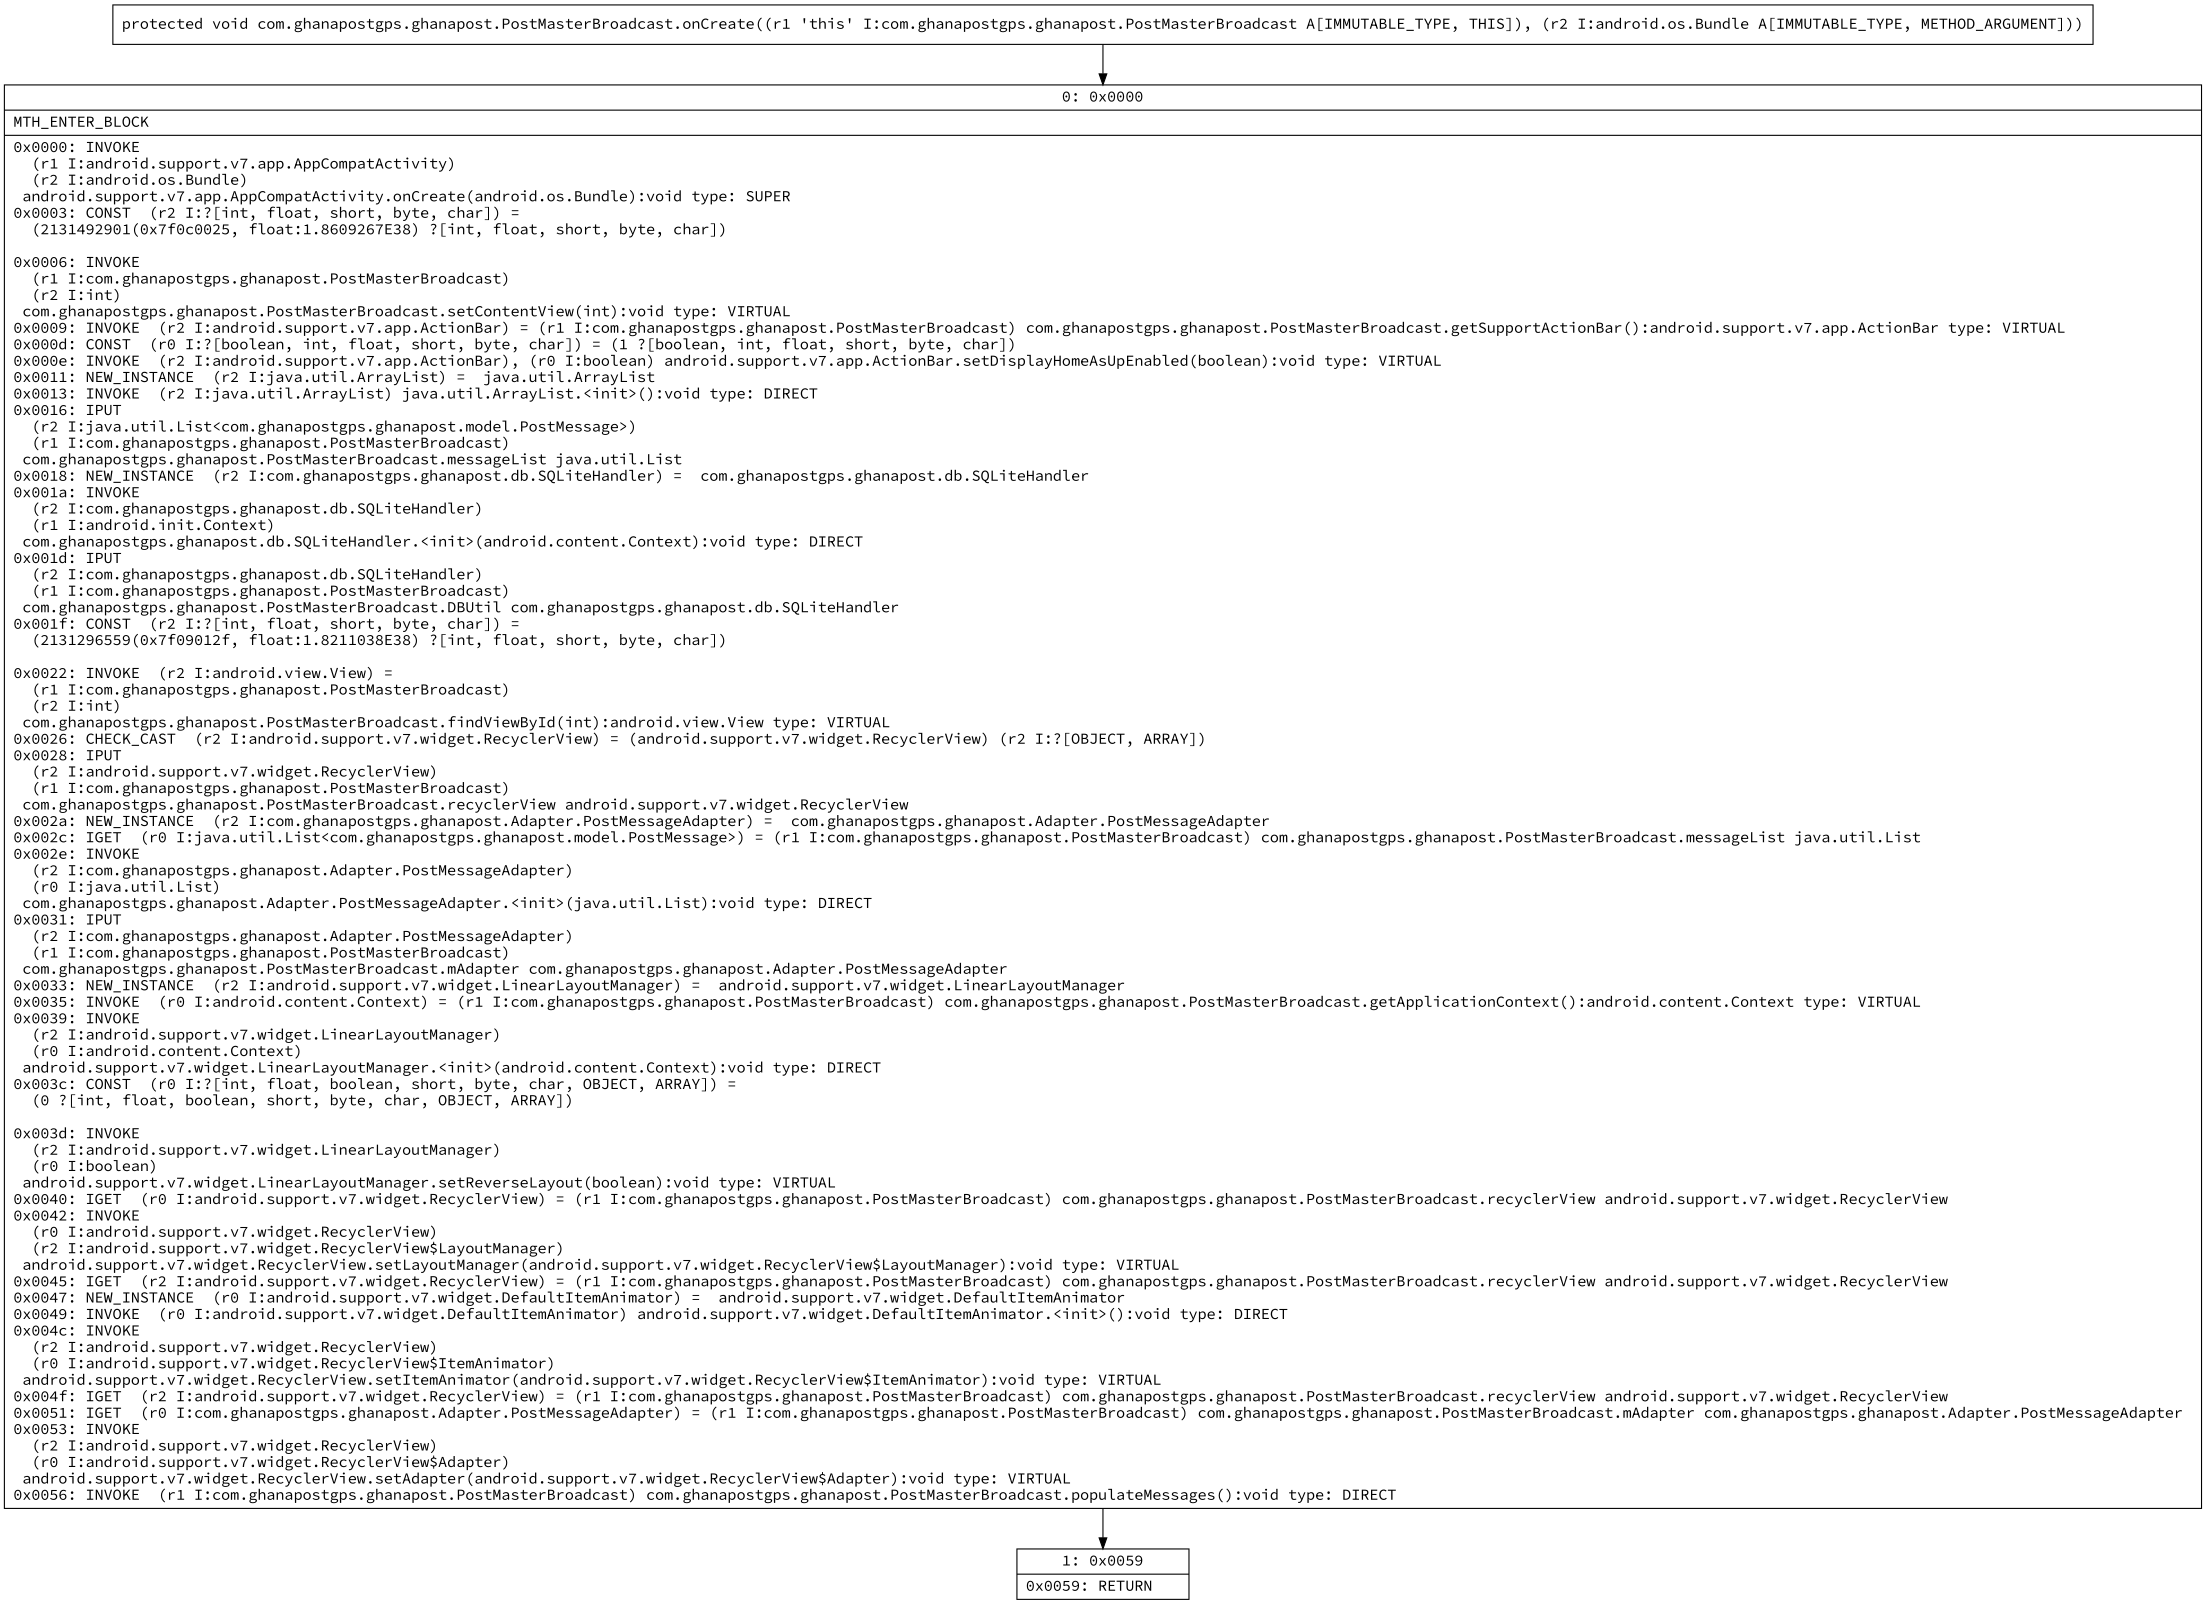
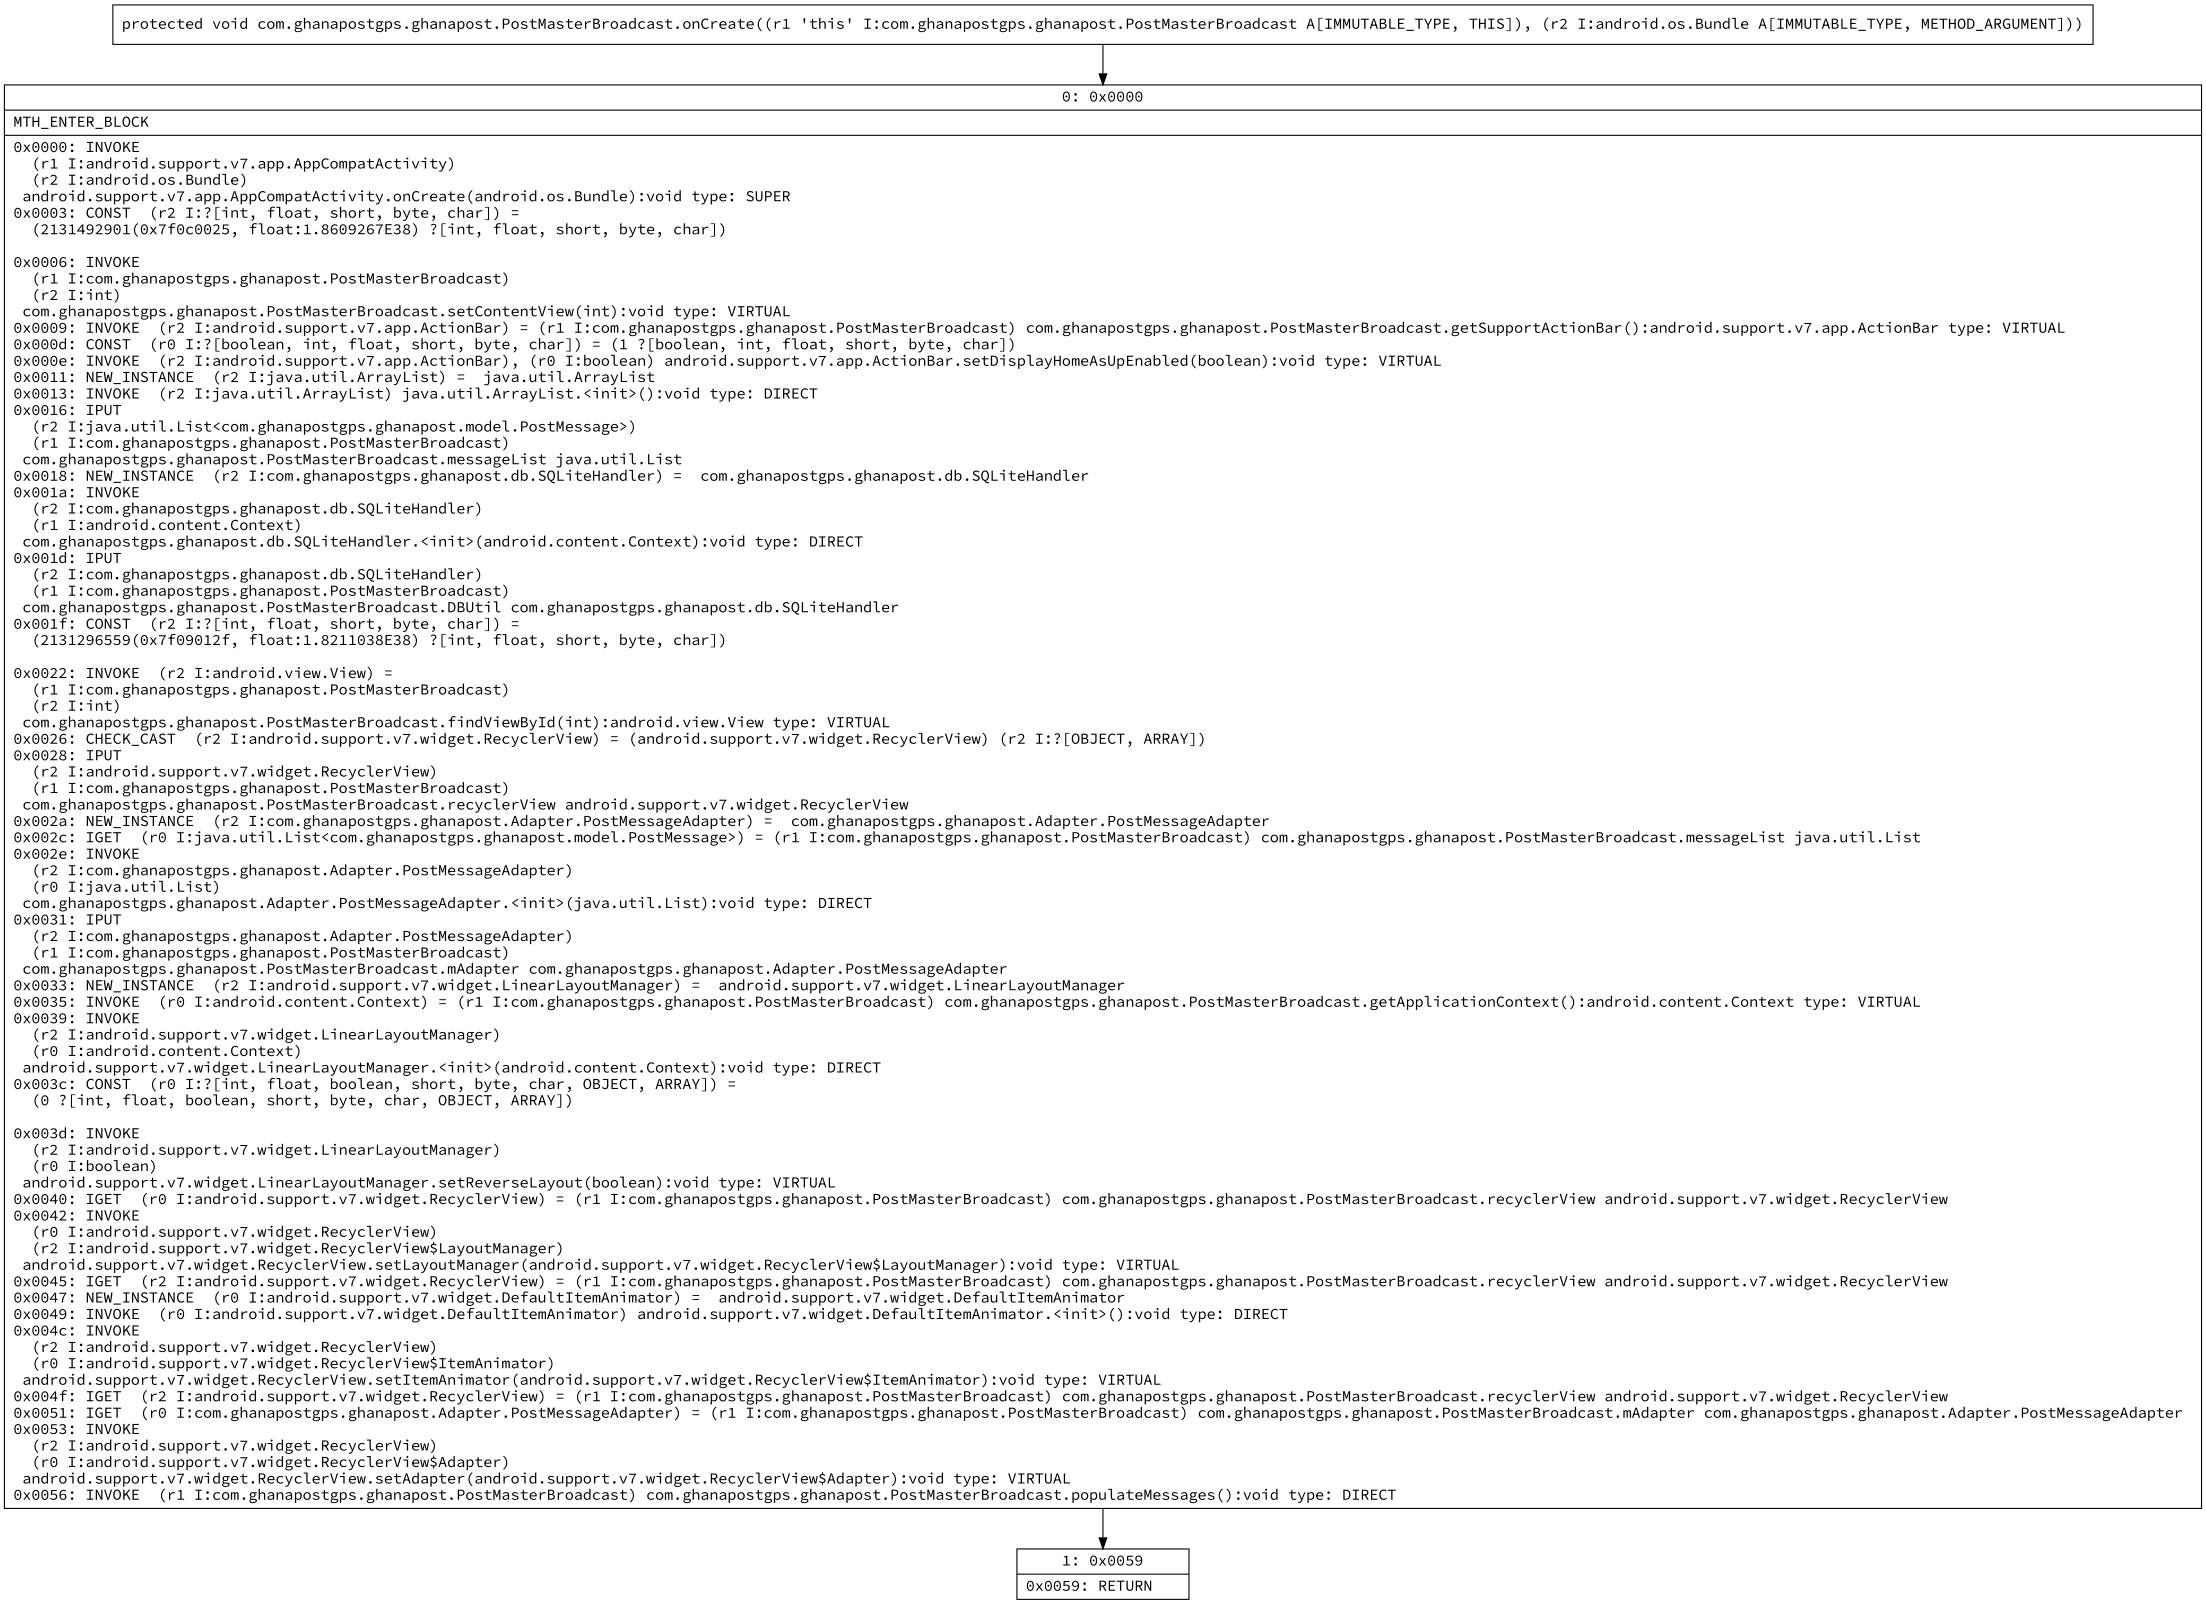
node "0: 0x0000": text "(r1 I:android.init.Context)" -> "(r1 I:android.content.Context)"
